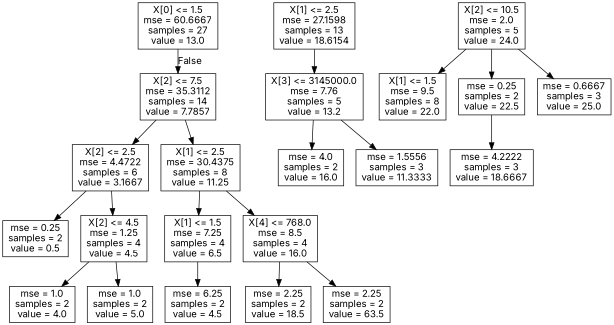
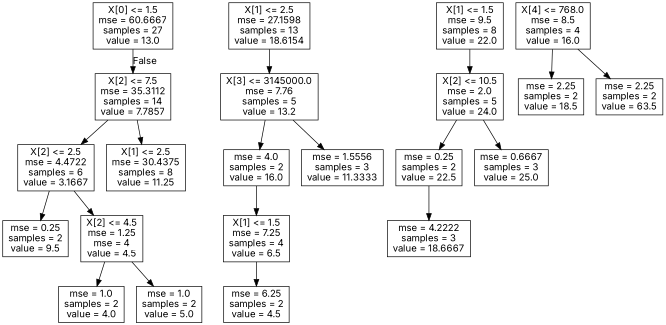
edge "X[2] <= 10.5 mse = 2.0 samples = 5 value = 24.0" -> "X[1] <= 1.5 mse = 9.5 samples = 8 value = 22.0": reversed
edge "X[1] <= 2.5 mse = 30.4375 samples = 8 value = 11.25" -> "X[1] <= 1.5 mse = 7.25 samples = 4 value = 6.5": now "mse = 4.0 samples = 2 value = 16.0" -> "X[1] <= 1.5 mse = 7.25 samples = 4 value = 6.5"
edge "X[1] <= 2.5 mse = 30.4375 samples = 8 value = 11.25" -> "X[4] <= 768.0 mse = 8.5 samples = 4 value = 16.0": removed
node "mse = 0.25 samples = 2 value = 0.5": label "mse = 0.25 samples = 2 value = 0.5" -> "mse = 0.25 samples = 2 value = 9.5"
node "X[2] <= 4.5 mse = 1.25 samples = 4 value = 4.5": label "X[2] <= 4.5 mse = 1.25 samples = 4 value = 4.5" -> "X[2] <= 4.5 mse = 1.25 mse = 4 value = 4.5"
